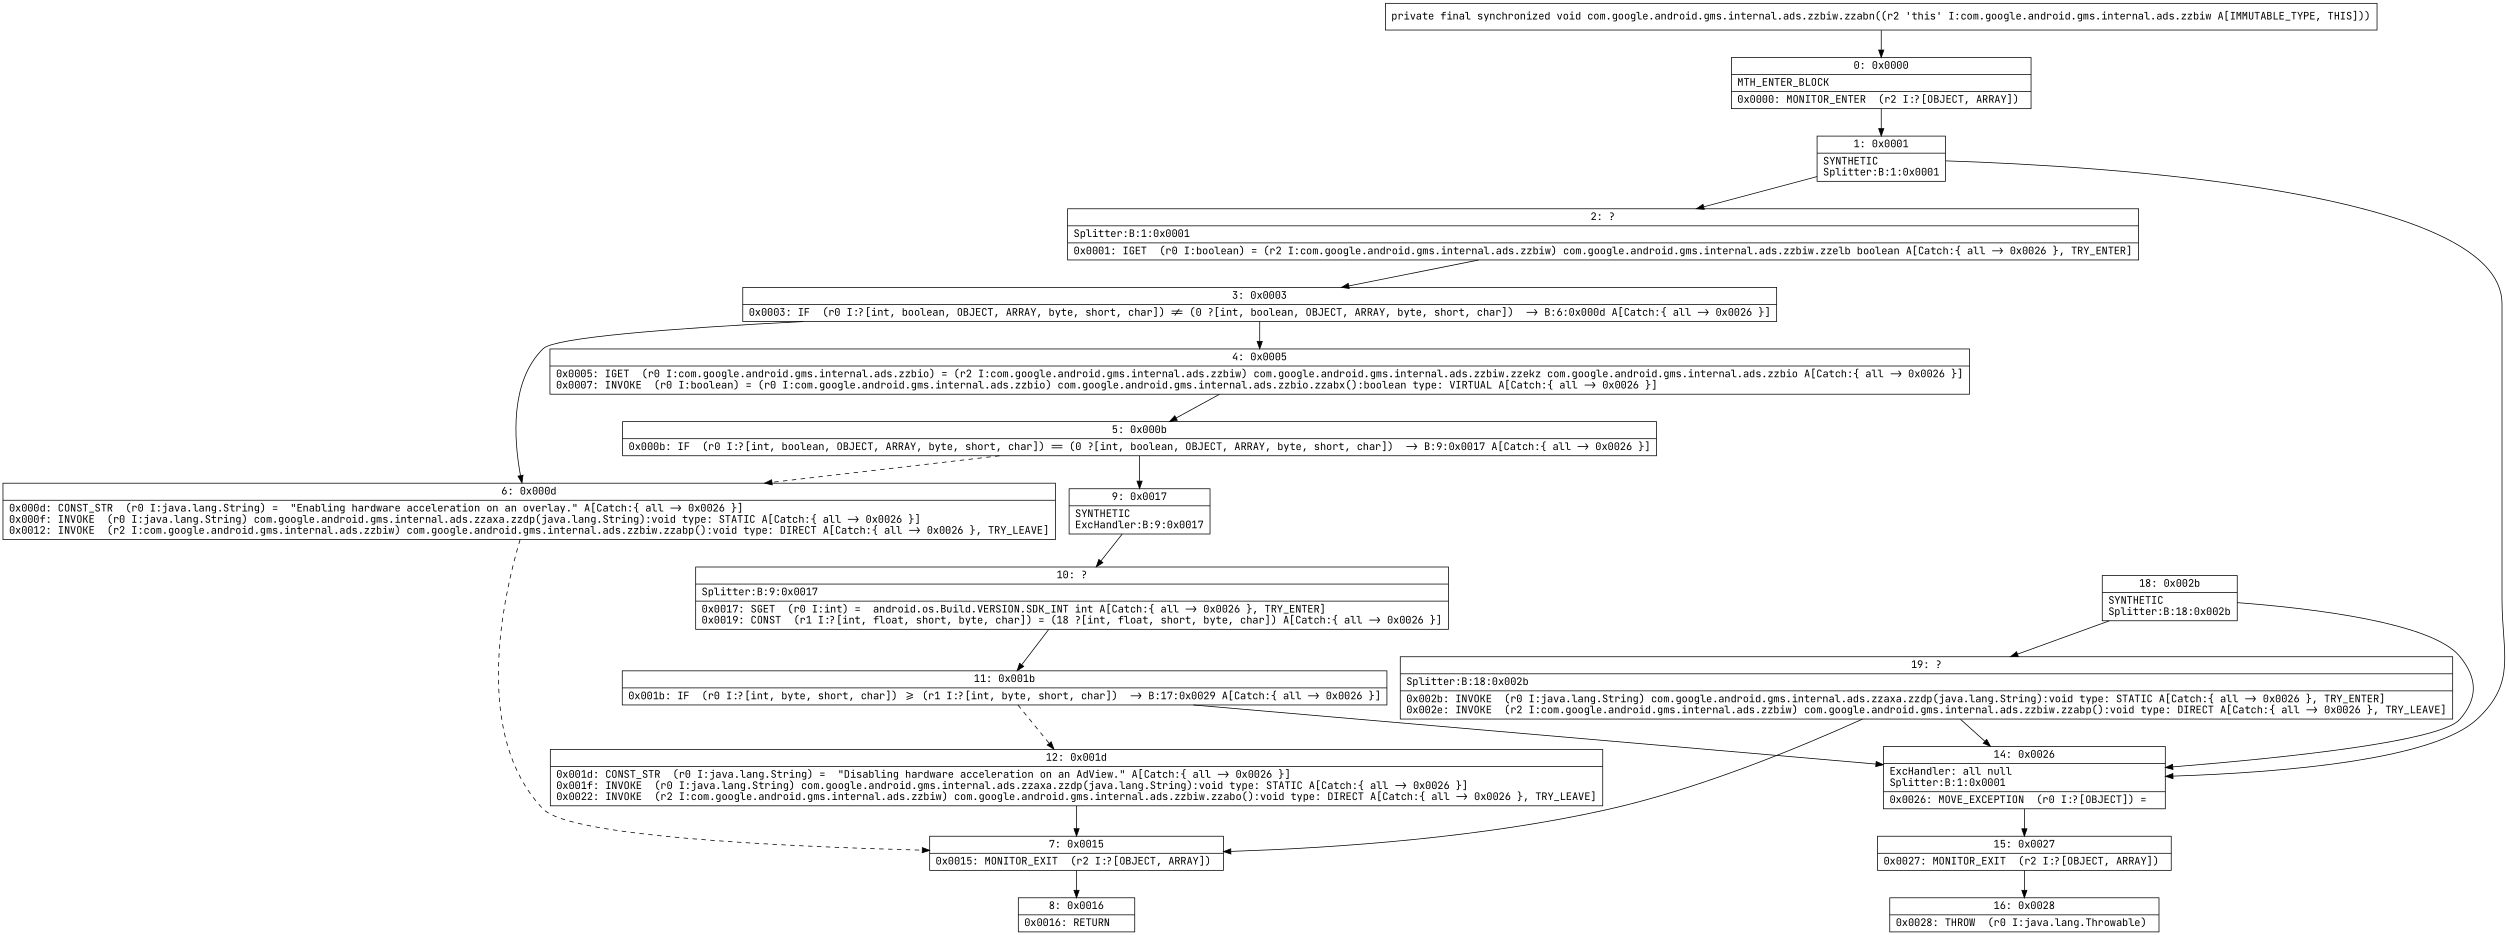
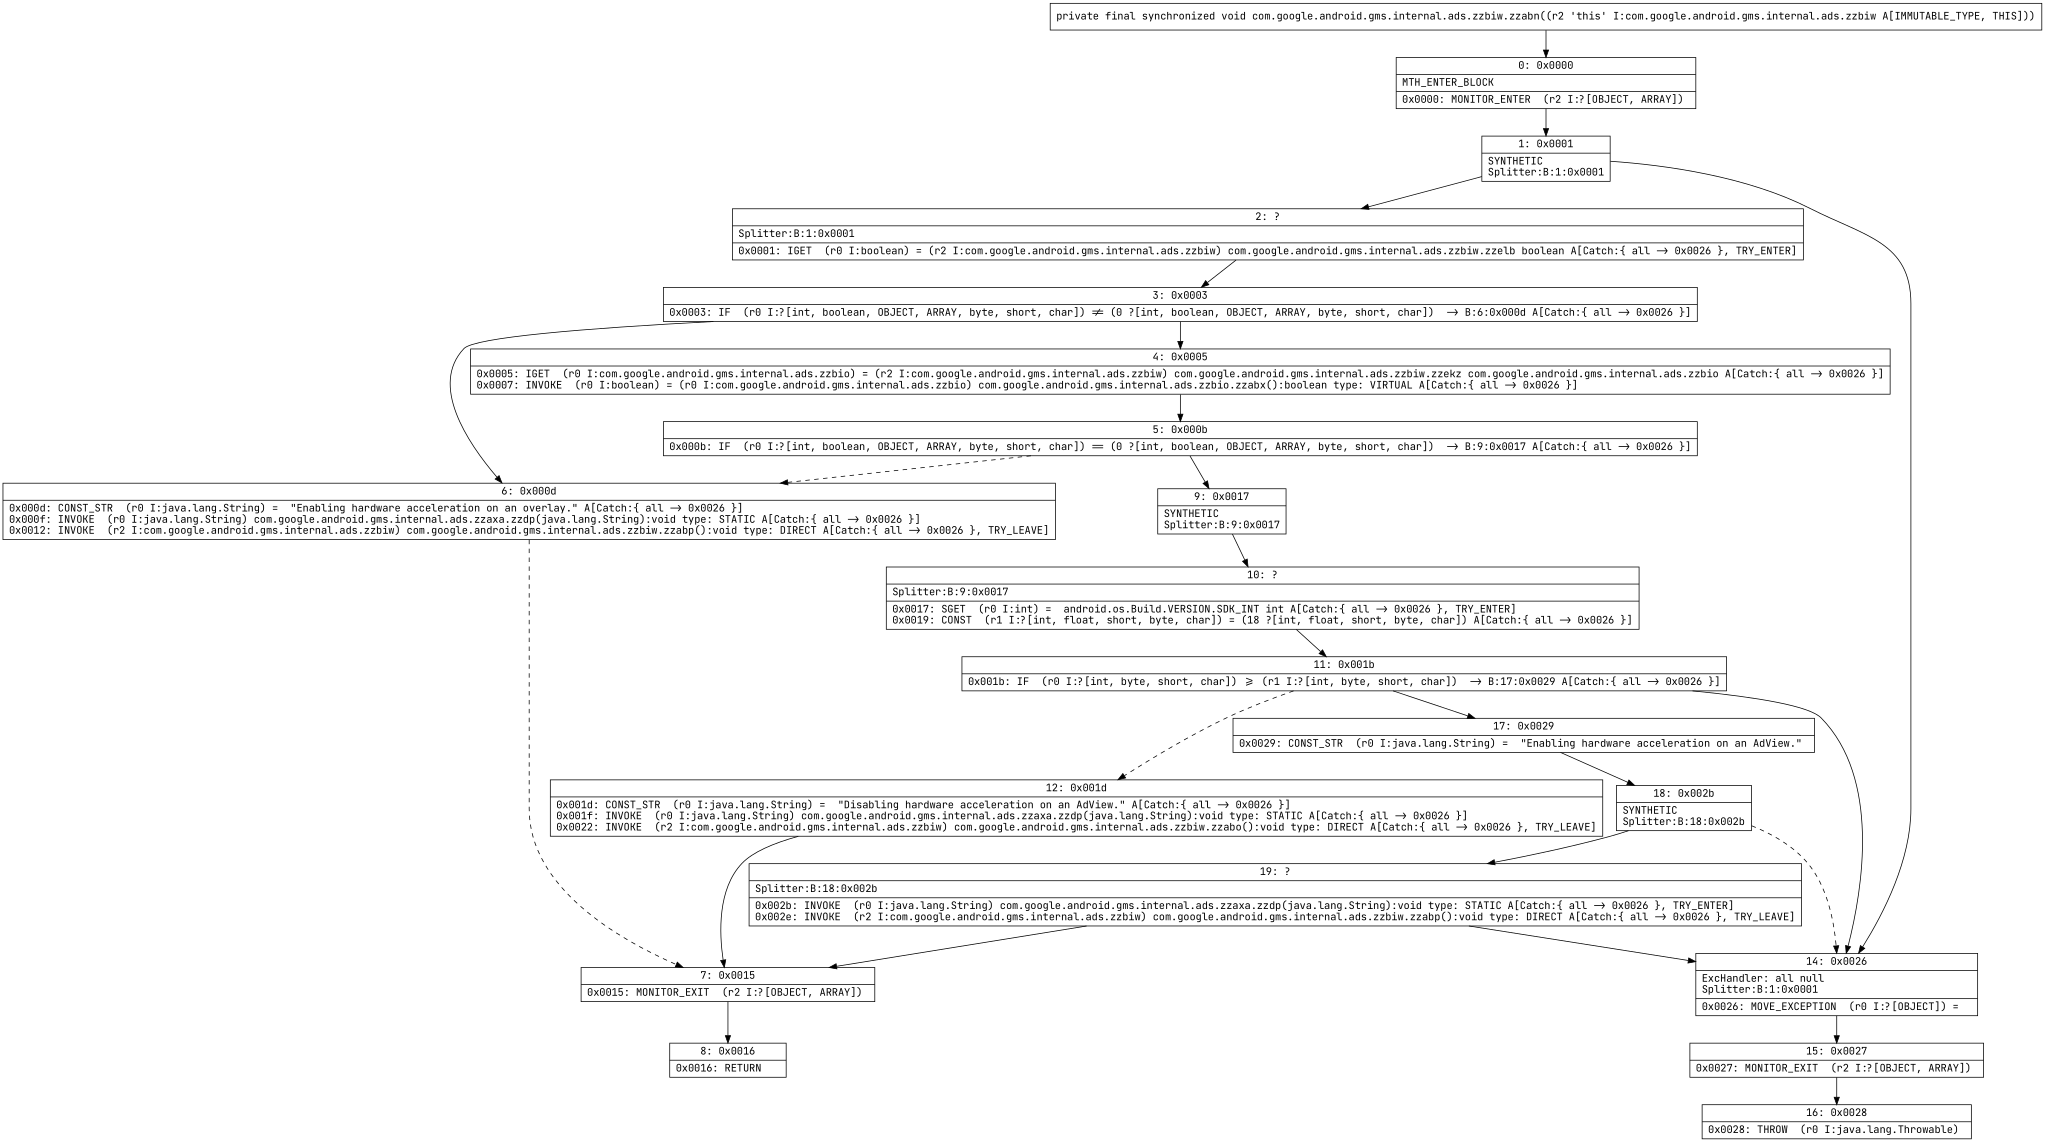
node "9: 0x0017": text "ExcHandler:B:9:0x0017" -> "Splitter:B:9:0x0017"
edge "18: 0x002b" -> "14: 0x0026": style solid -> dashed
node "17: 0x0029": added
